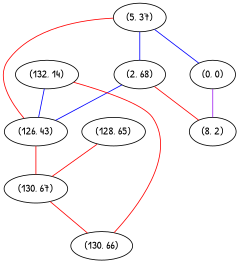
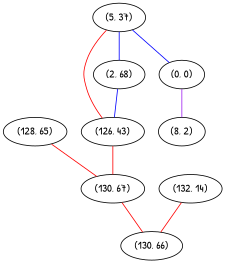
edge "(132, 14)" -- "(126, 43)": removed
edge "(2, 68)" -- "(8, 2)": removed
